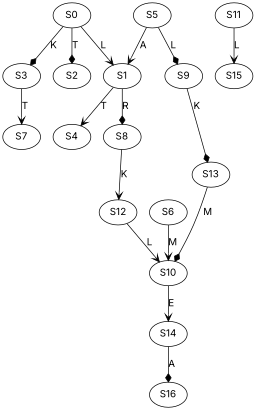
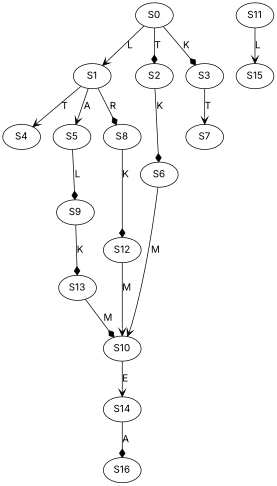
edge "S5" -> "S1": reversed
edge "S2" -> "S6": added, label "K"
edge "S8" -> "S12": arrowhead vee -> diamond
edge "S12" -> "S10": label "L" -> "M"
